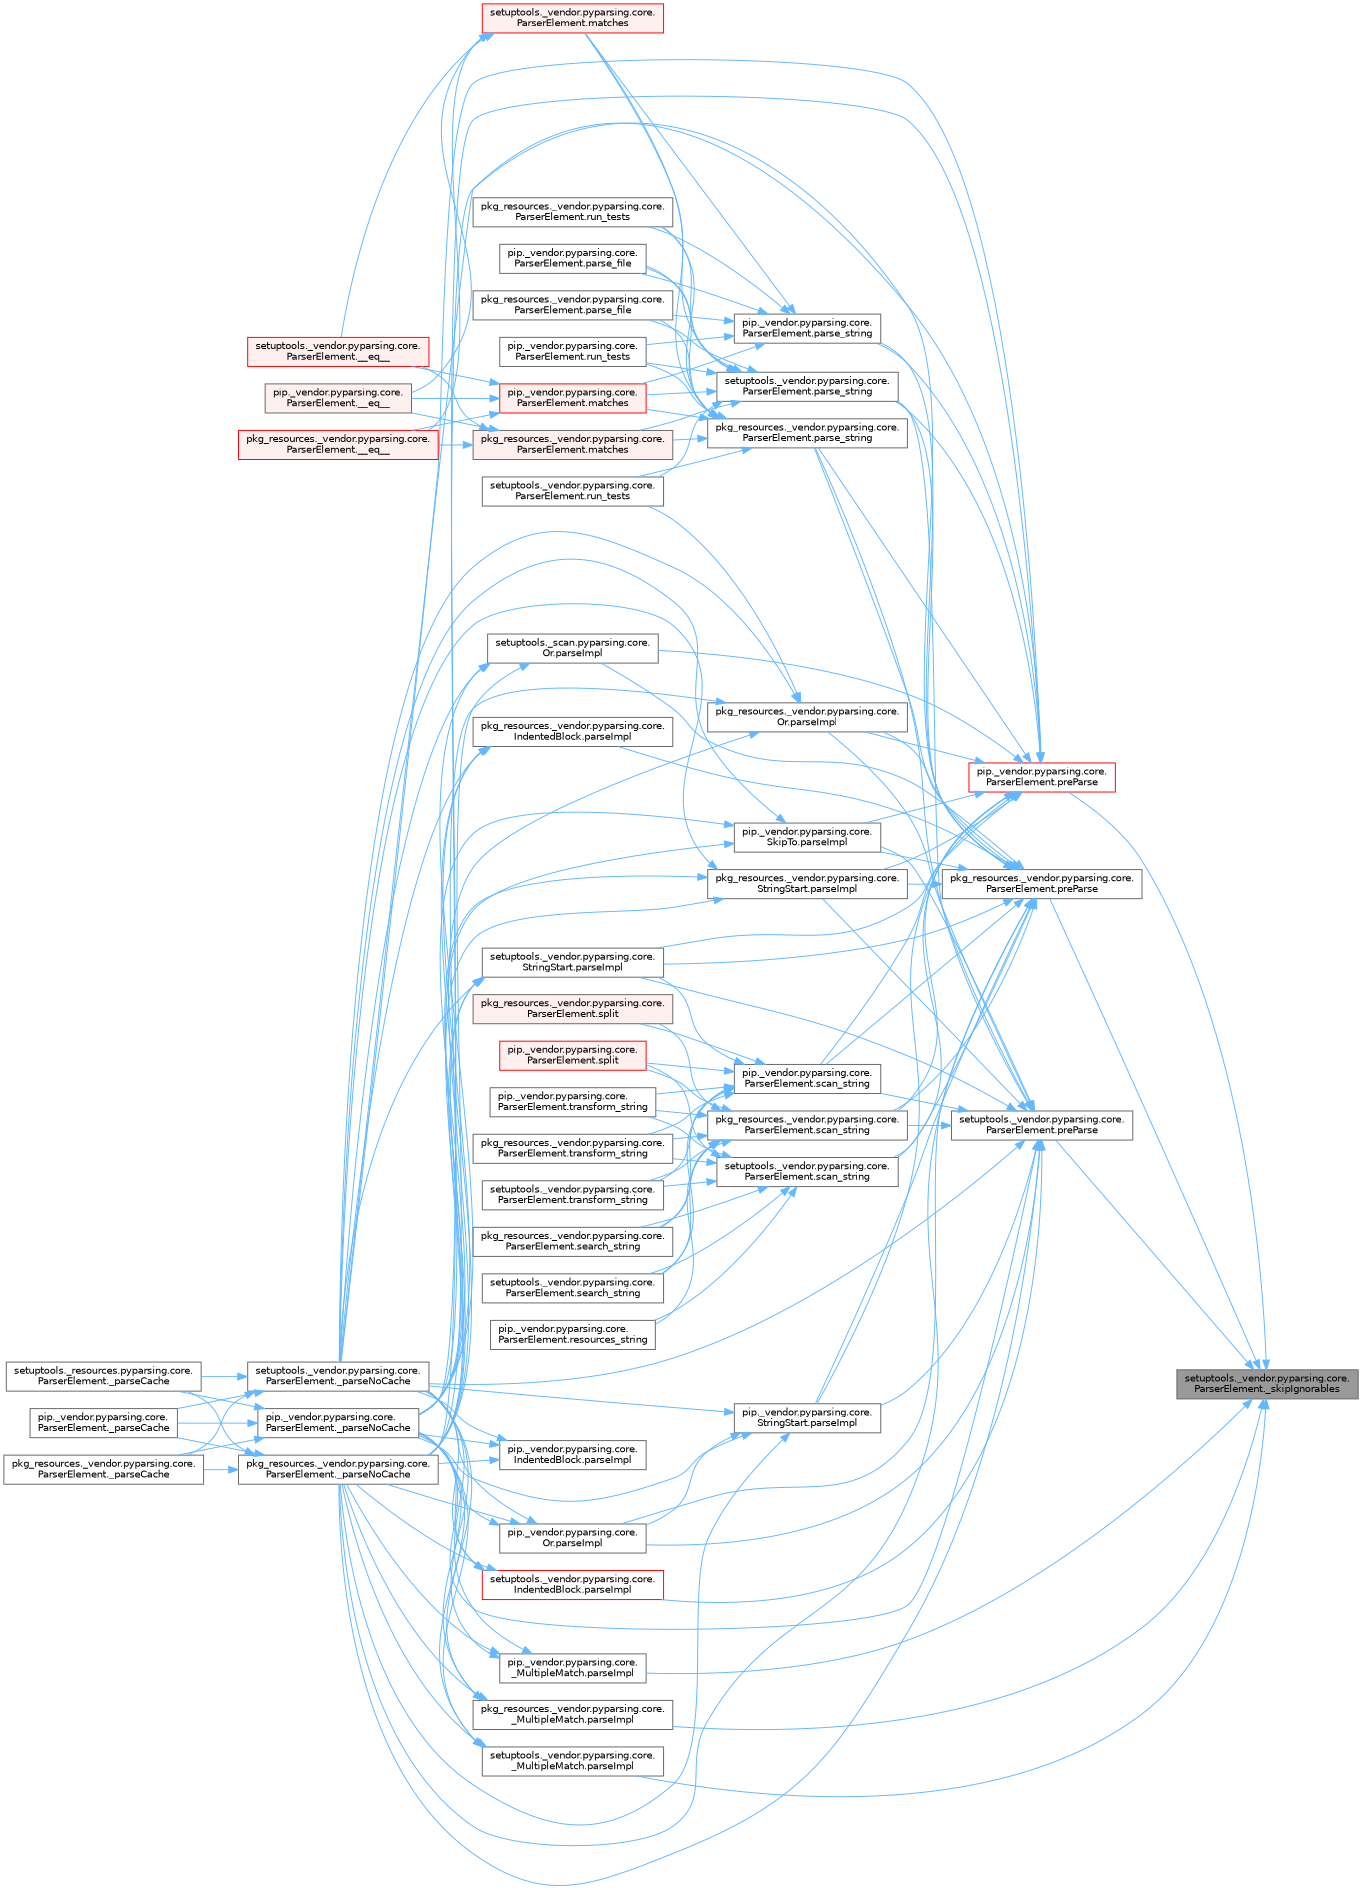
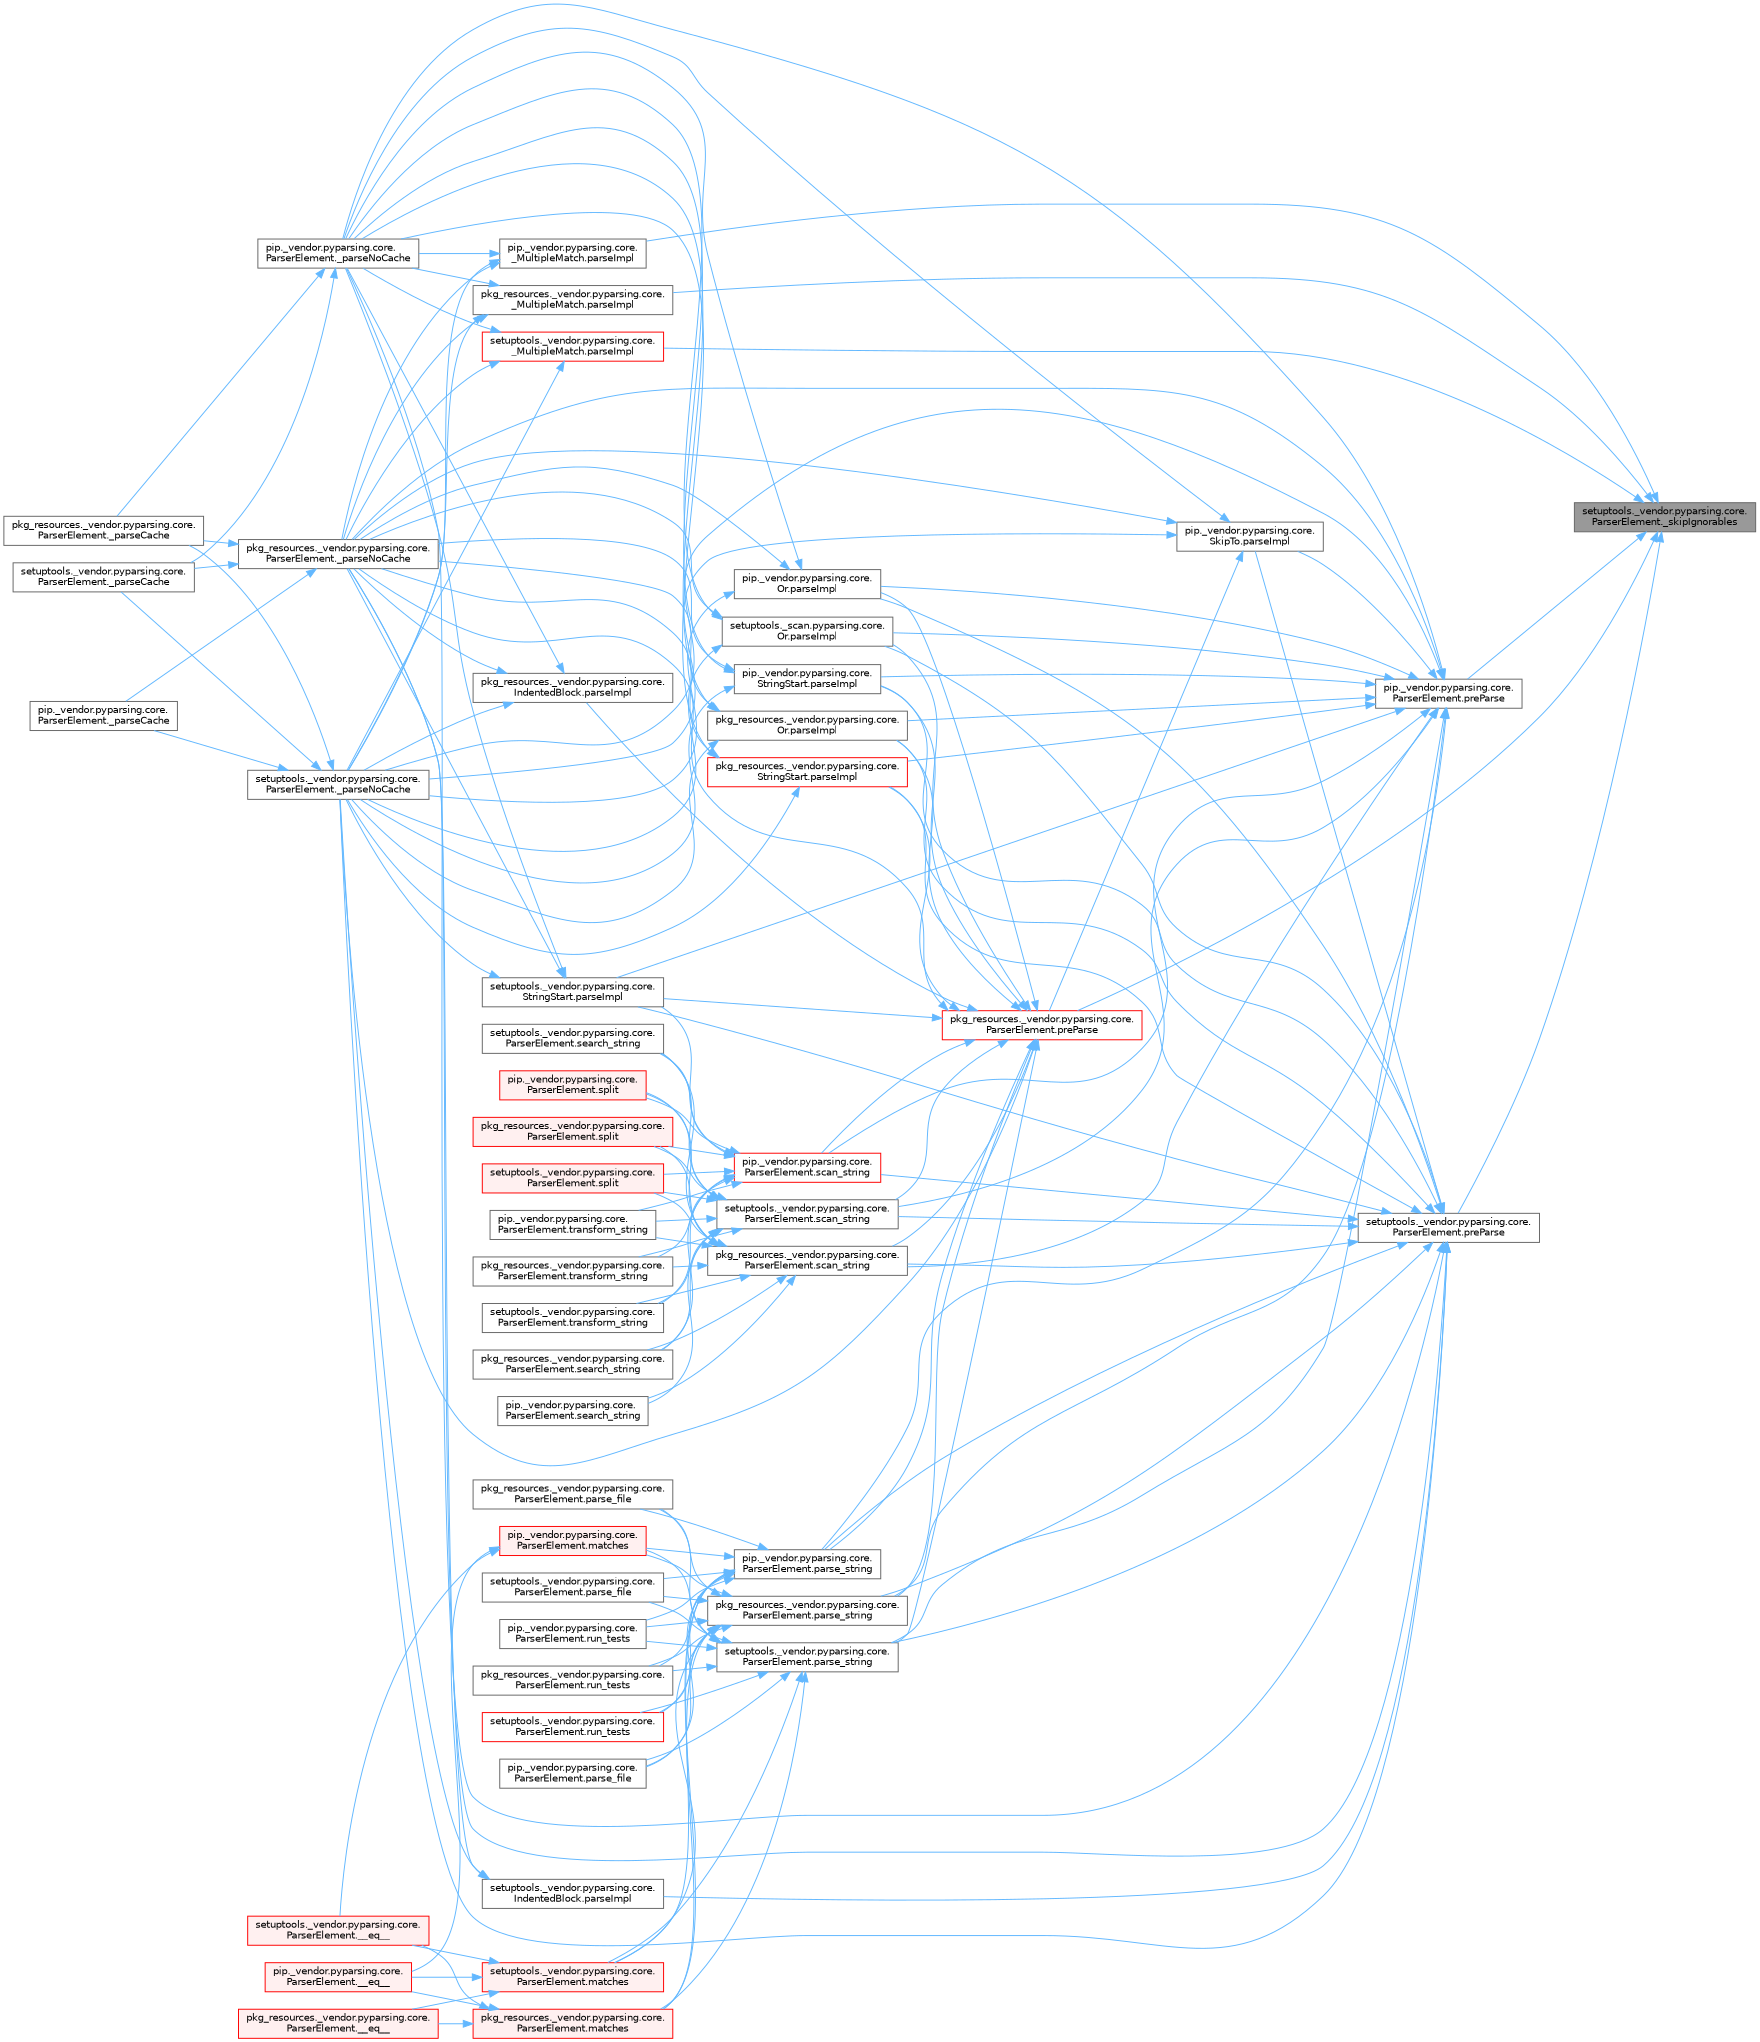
node "pip._vendor.pyparsing.core. ParserElement.__eq__": color grey40 -> red
edge "pkg_resources._vendor.pyparsing.core. ParserElement.__eq__" -> "pip._vendor.pyparsing.core. ParserElement.matches": removed
node "pkg_resources._vendor.pyparsing.core. ParserElement.matches": color grey40 -> red
node "setuptools._vendor.pyparsing.core. ParserElement.run_tests": color grey40 -> red
edge "setuptools._vendor.pyparsing.core. ParserElement.run_tests" -> "pkg_resources._vendor.pyparsing.core. Or.parseImpl": now "setuptools._vendor.pyparsing.core. ParserElement.run_tests" -> "pip._vendor.pyparsing.core. ParserElement.parse_string"
node "pip._vendor.pyparsing.core. ParserElement.preParse": color red -> grey40
edge "pip._vendor.pyparsing.core. SkipTo.parseImpl" -> "pkg_resources._vendor.pyparsing.core. ParserElement.preParse": reversed
node "pkg_resources._vendor.pyparsing.core. StringStart.parseImpl": color grey40 -> red
node "pkg_resources._vendor.pyparsing.core. ParserElement.preParse": color grey40 -> red
edge "setuptools._scan.pyparsing.core. Or.parseImpl" -> "setuptools._vendor.pyparsing.core. ParserElement.preParse": added
node "pkg_resources._vendor.pyparsing.core. ParserElement.split": color grey40 -> red
node "pip._vendor.pyparsing.core. ParserElement.scan_string": color grey40 -> red
edge "pkg_resources._vendor.pyparsing.core. ParserElement.split" -> "setuptools._vendor.pyparsing.core. ParserElement.scan_string": added
node "setuptools._vendor.pyparsing.core. ParserElement.split": added
edge "setuptools._vendor.pyparsing.core. ParserElement.scan_string" -> "setuptools._vendor.pyparsing.core. ParserElement.preParse": added
node "pip._vendor.pyparsing.core. ParserElement.resources_string": label "pip._vendor.pyparsing.core. ParserElement.resources_string" -> "pip._vendor.pyparsing.core. ParserElement.search_string"
edge "pip._vendor.pyparsing.core. ParserElement.parse_string" -> "setuptools._vendor.pyparsing.core. ParserElement.preParse": added
node "setuptools._resources.pyparsing.core. ParserElement._parseCache": label "setuptools._resources.pyparsing.core. ParserElement._parseCache" -> "setuptools._vendor.pyparsing.core. ParserElement._parseCache"
edge "pip._vendor.pyparsing.core. ParserElement._parseCache" -> "pip._vendor.pyparsing.core. ParserElement._parseNoCache": removed
node "pip._vendor.pyparsing.core. IndentedBlock.parseImpl": removed
edge "pip._vendor.pyparsing.core. Or.parseImpl" -> "pip._vendor.pyparsing.core. StringStart.parseImpl": now "pip._vendor.pyparsing.core. Or.parseImpl" -> "pip._vendor.pyparsing.core. ParserElement.preParse"
edge "pip._vendor.pyparsing.core. ParserElement._parseNoCache" -> "setuptools._vendor.pyparsing.core. IndentedBlock.parseImpl": removed
node "setuptools._vendor.pyparsing.core. IndentedBlock.parseImpl": color red -> grey40
node "setuptools._vendor.pyparsing.core. ParserElement.parse_file": added
node "setuptools._vendor.pyparsing.core. _MultipleMatch.parseImpl": color grey40 -> red
edge "pkg_resources._vendor.pyparsing.core. ParserElement.matches" -> "pip._vendor.pyparsing.core. ParserElement.parse_string": added
